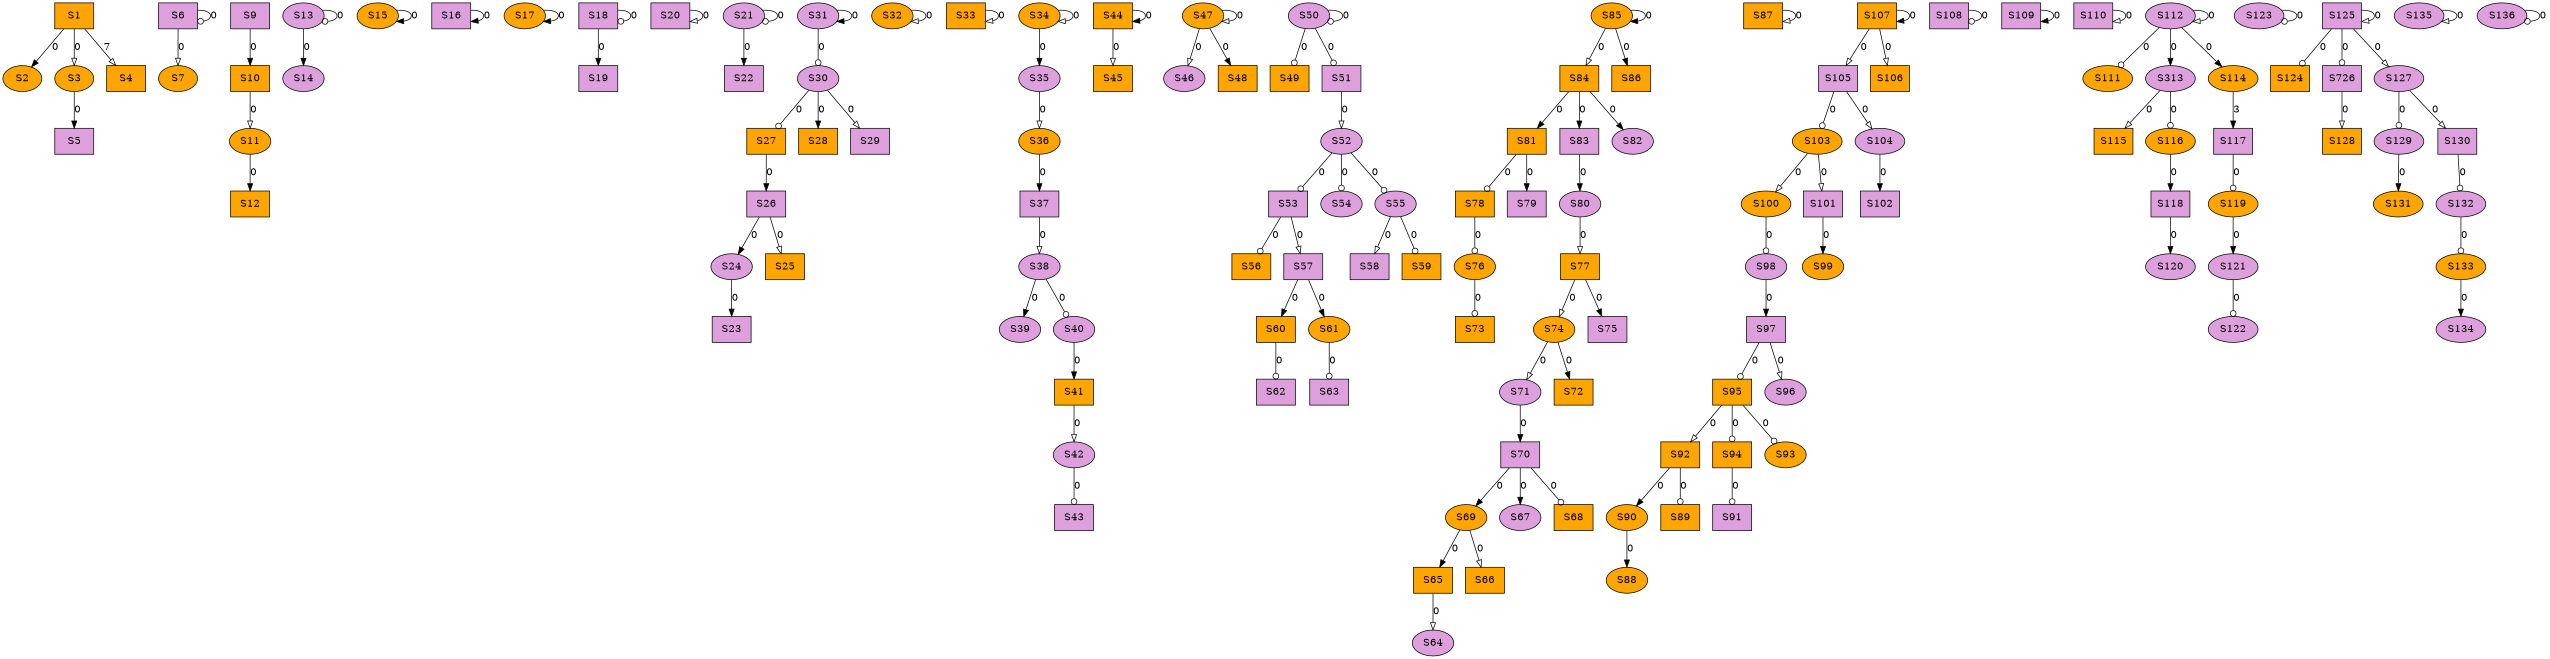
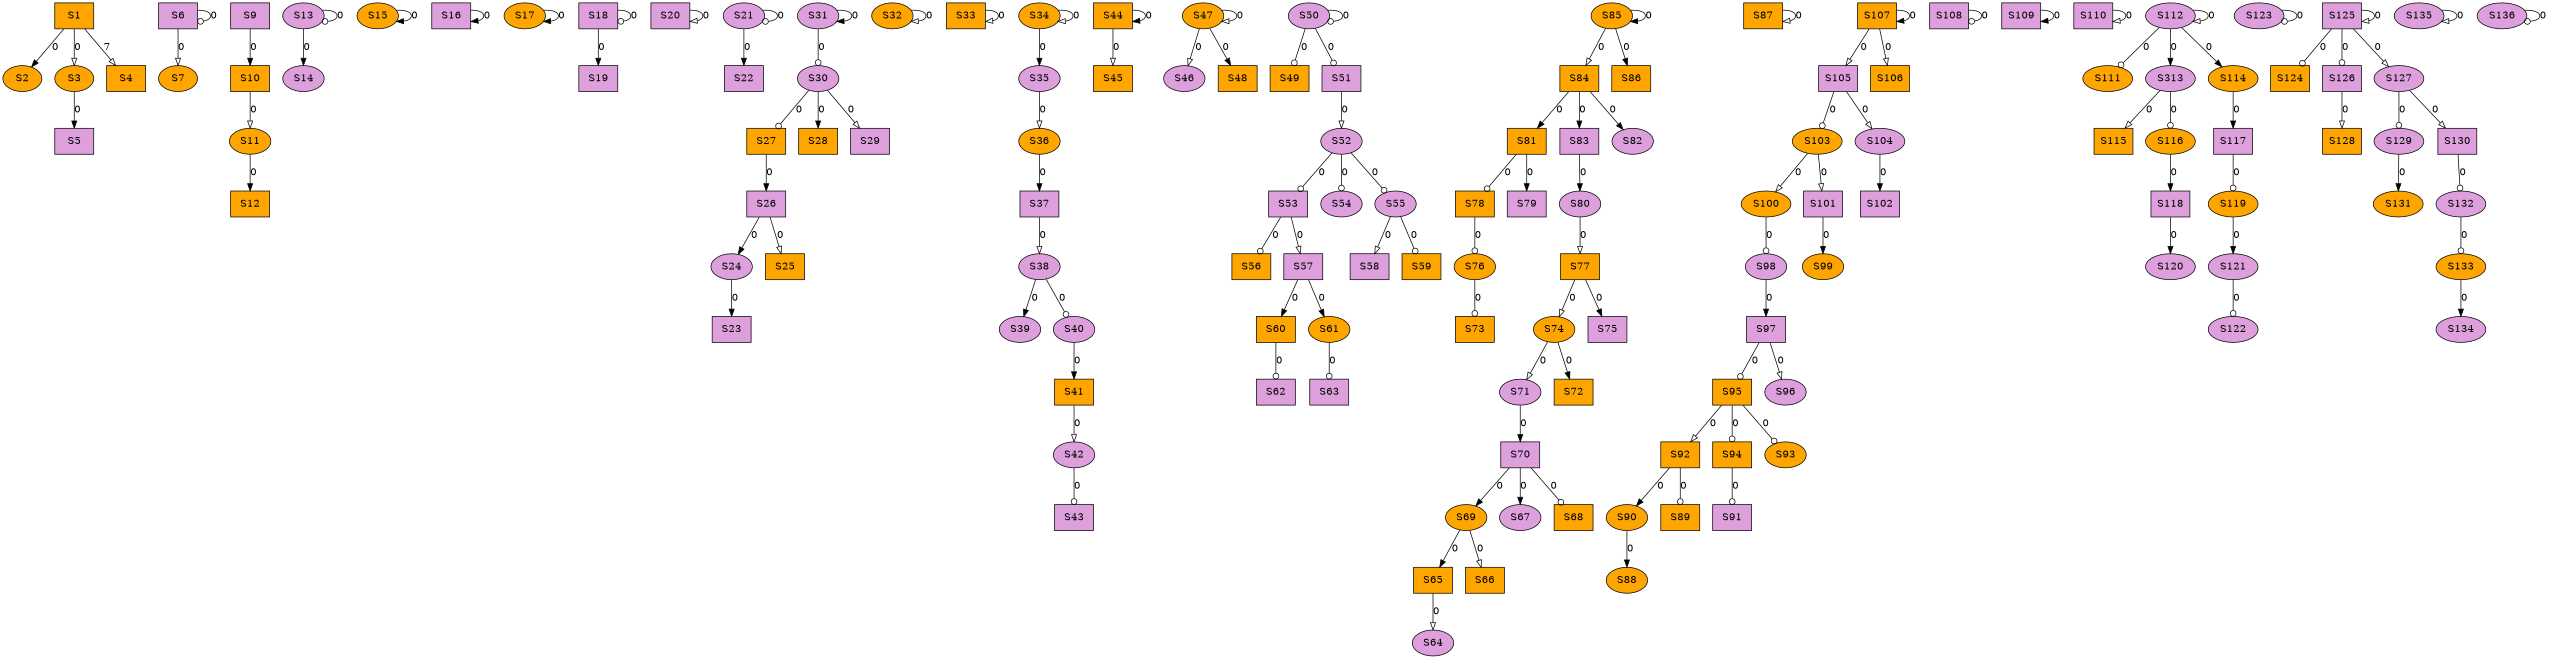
node "S726": label "S726" -> "S126"
edge "S114" -> "S117": label "3" -> "0"
